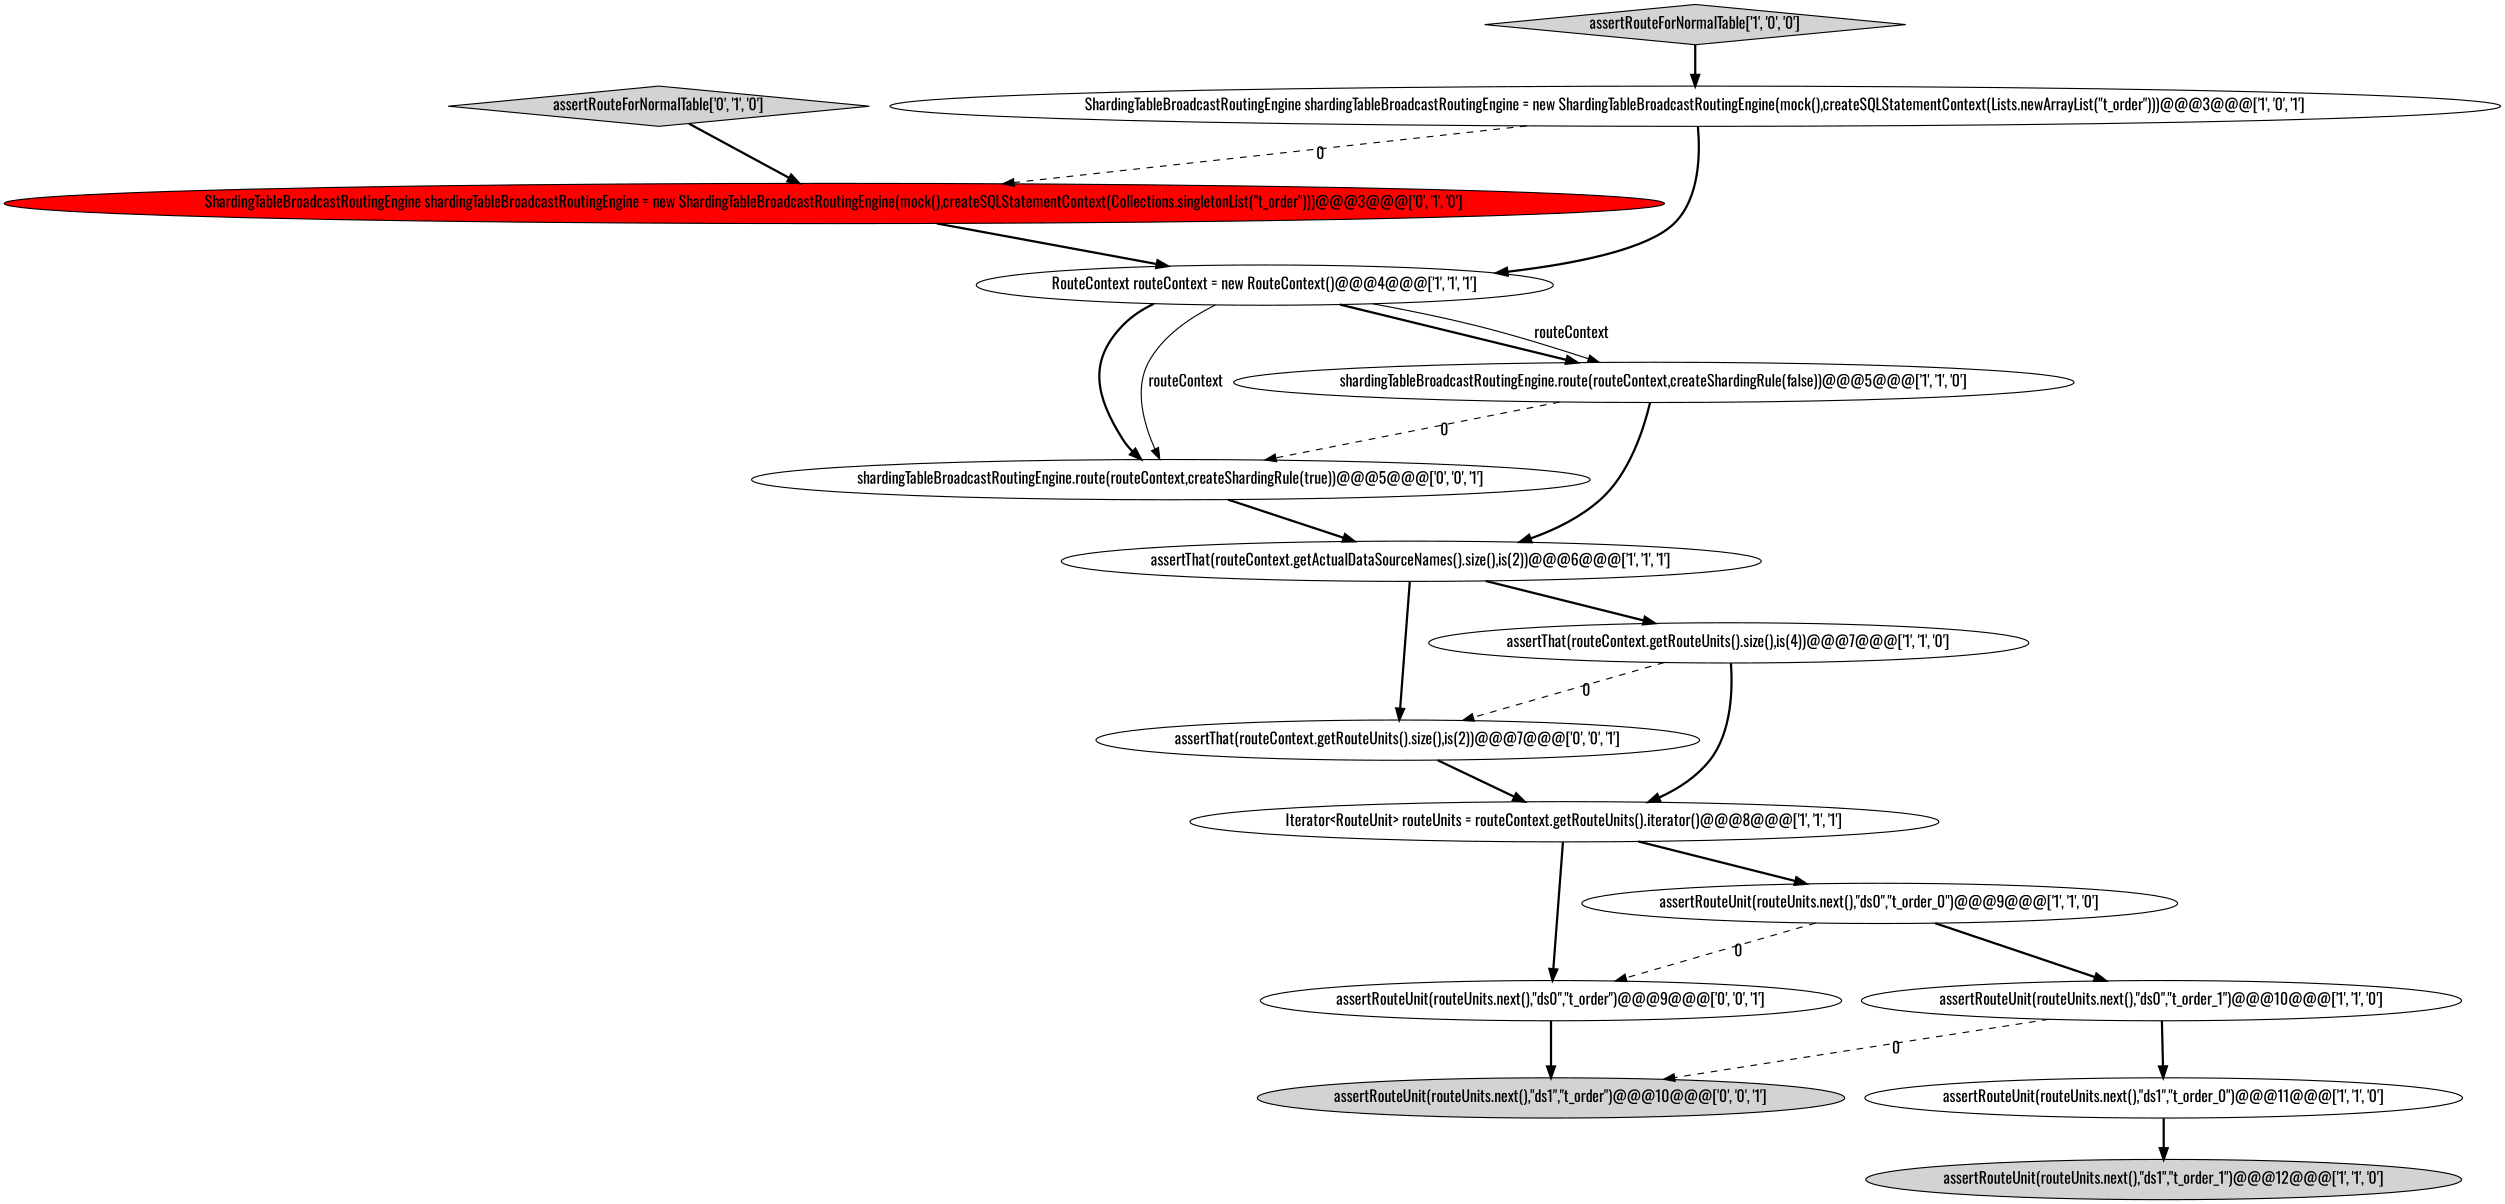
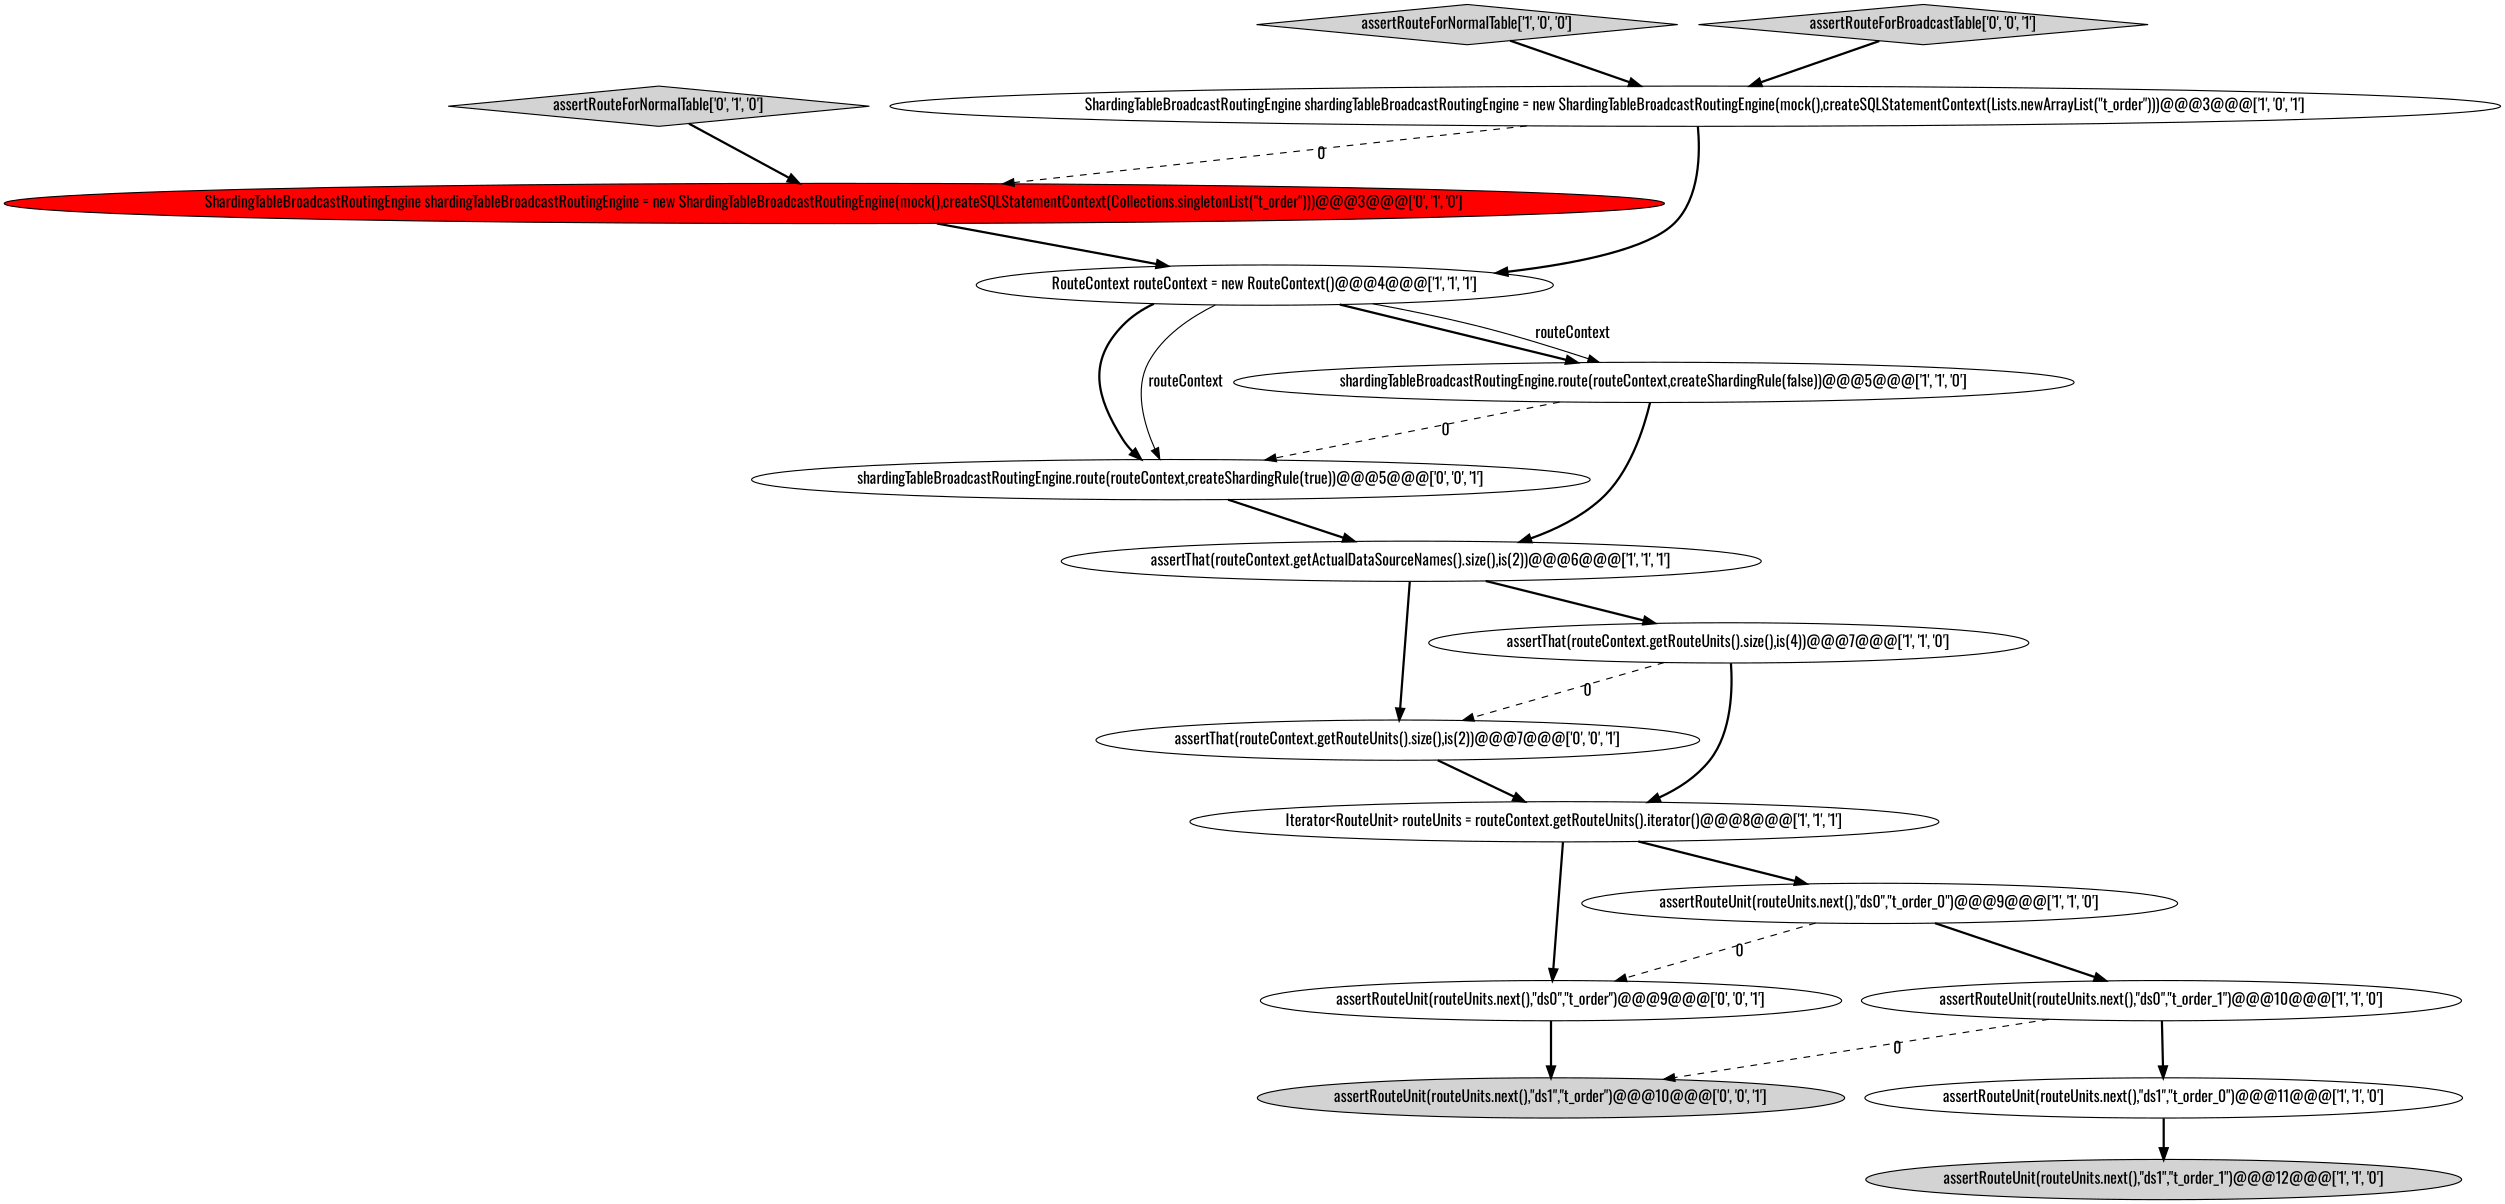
node "assertRouteForBroadcastTable['0', '0', '1']": added
